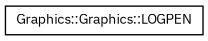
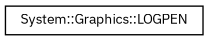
node "Graphics::Graphics::LOGPEN": label "Graphics::Graphics::LOGPEN" -> "System::Graphics::LOGPEN"
